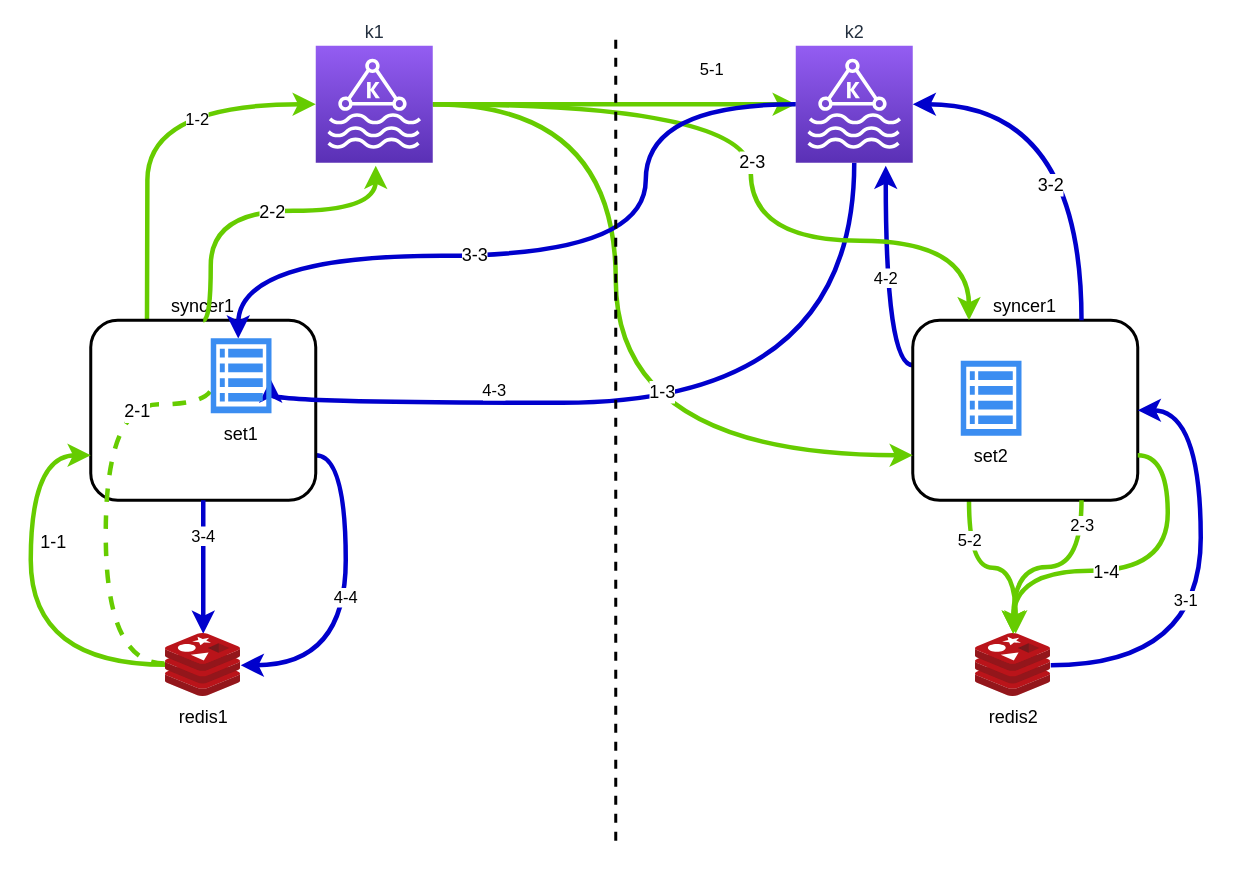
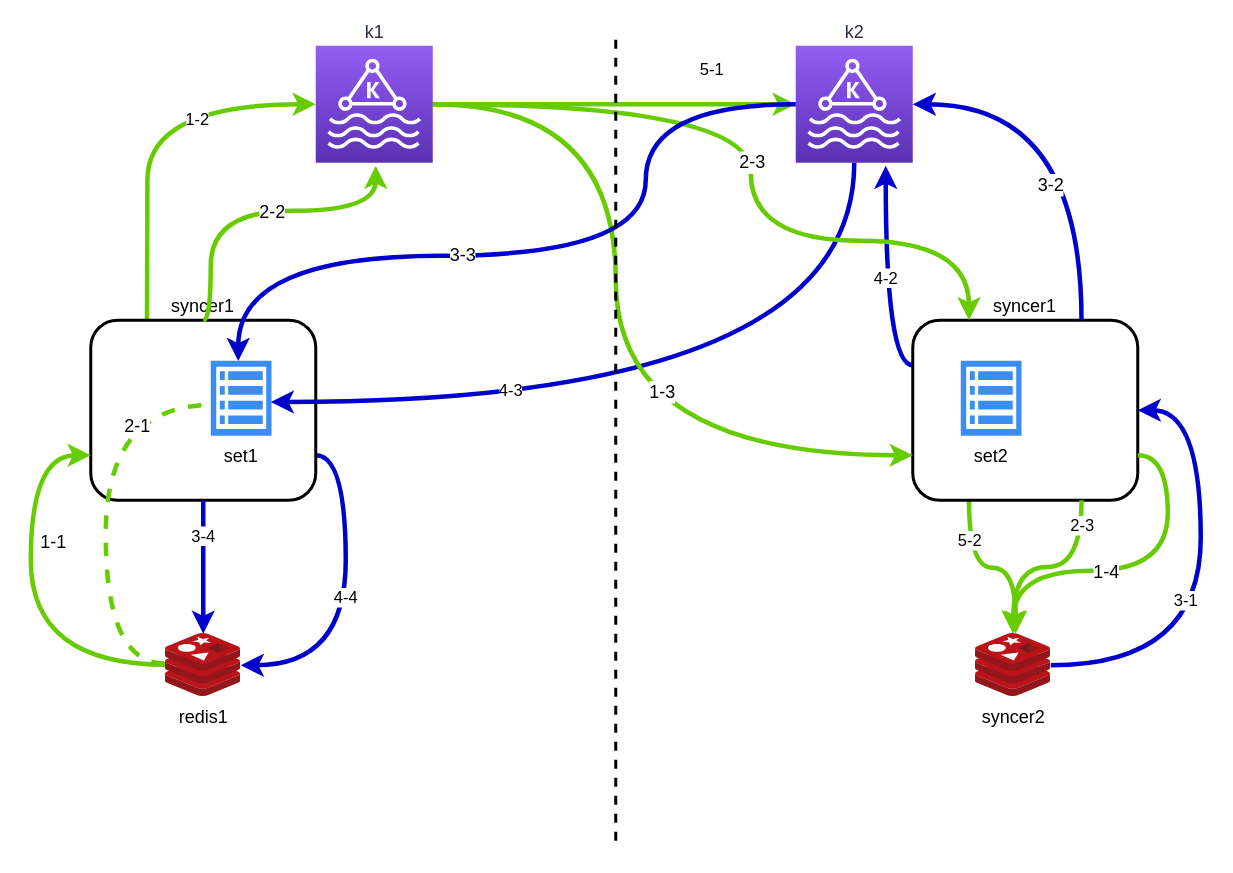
node "set1": moved (241, 376) -> (241, 398)
node "redis2": label "redis2" -> "syncer2"
